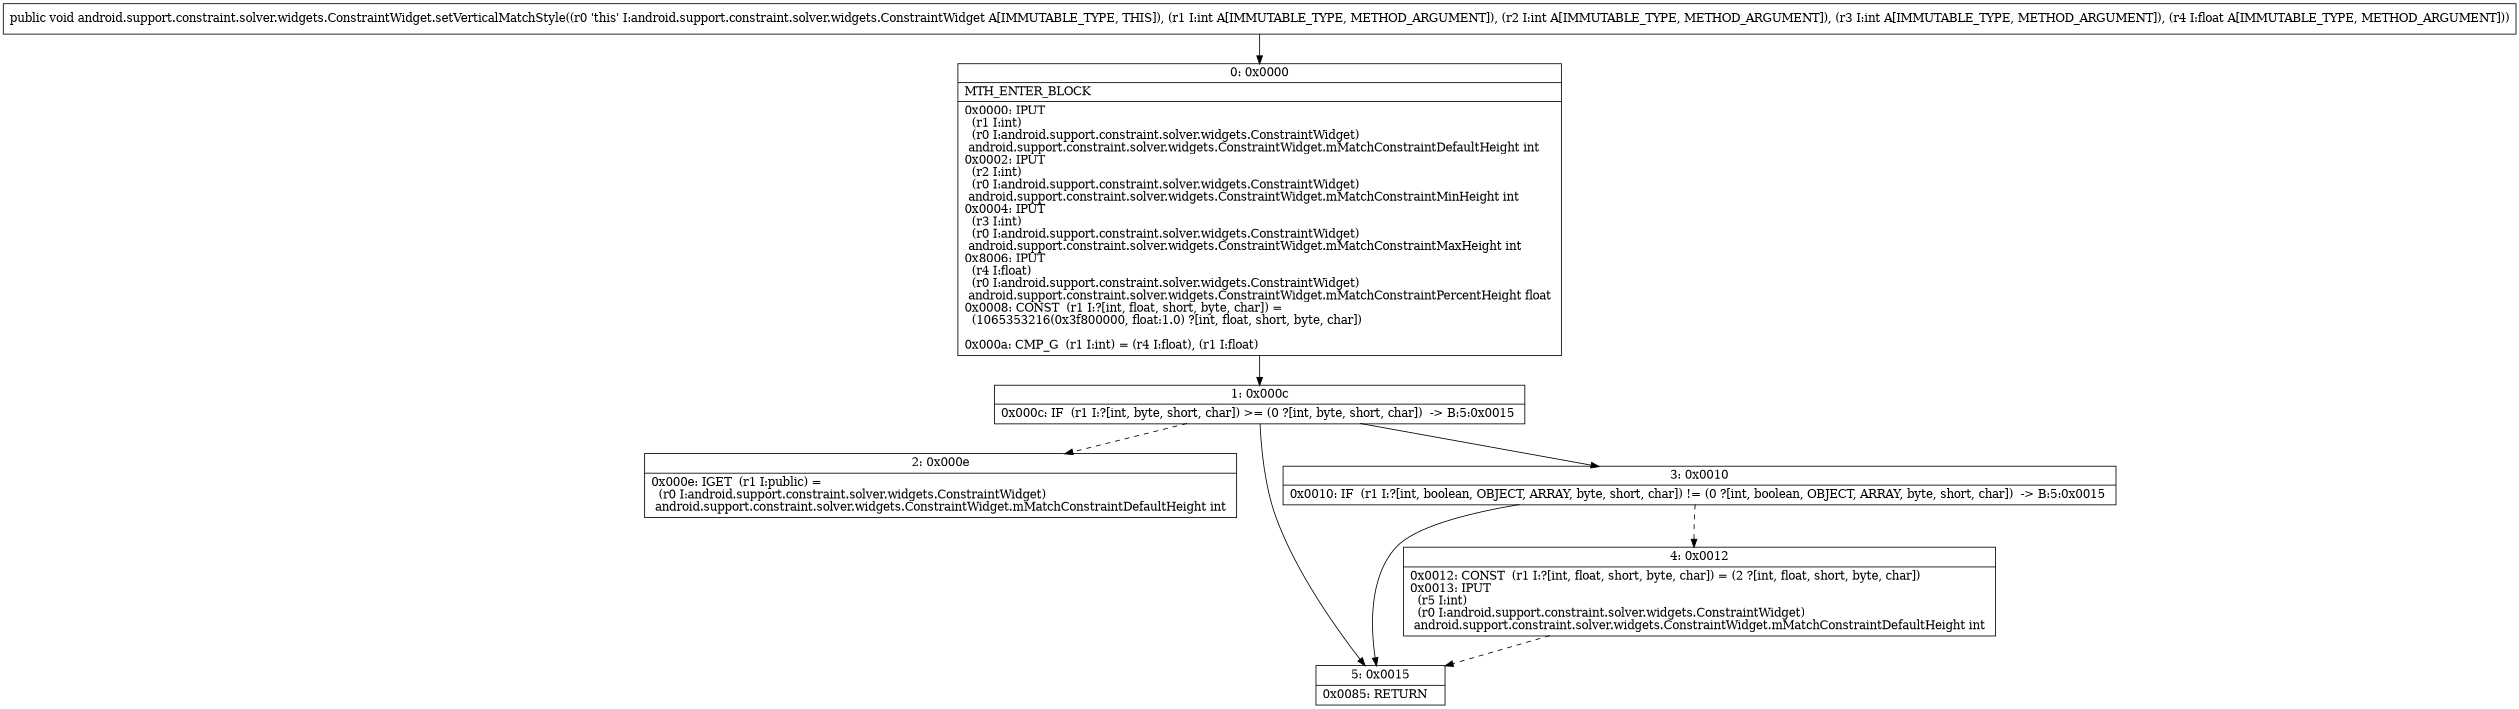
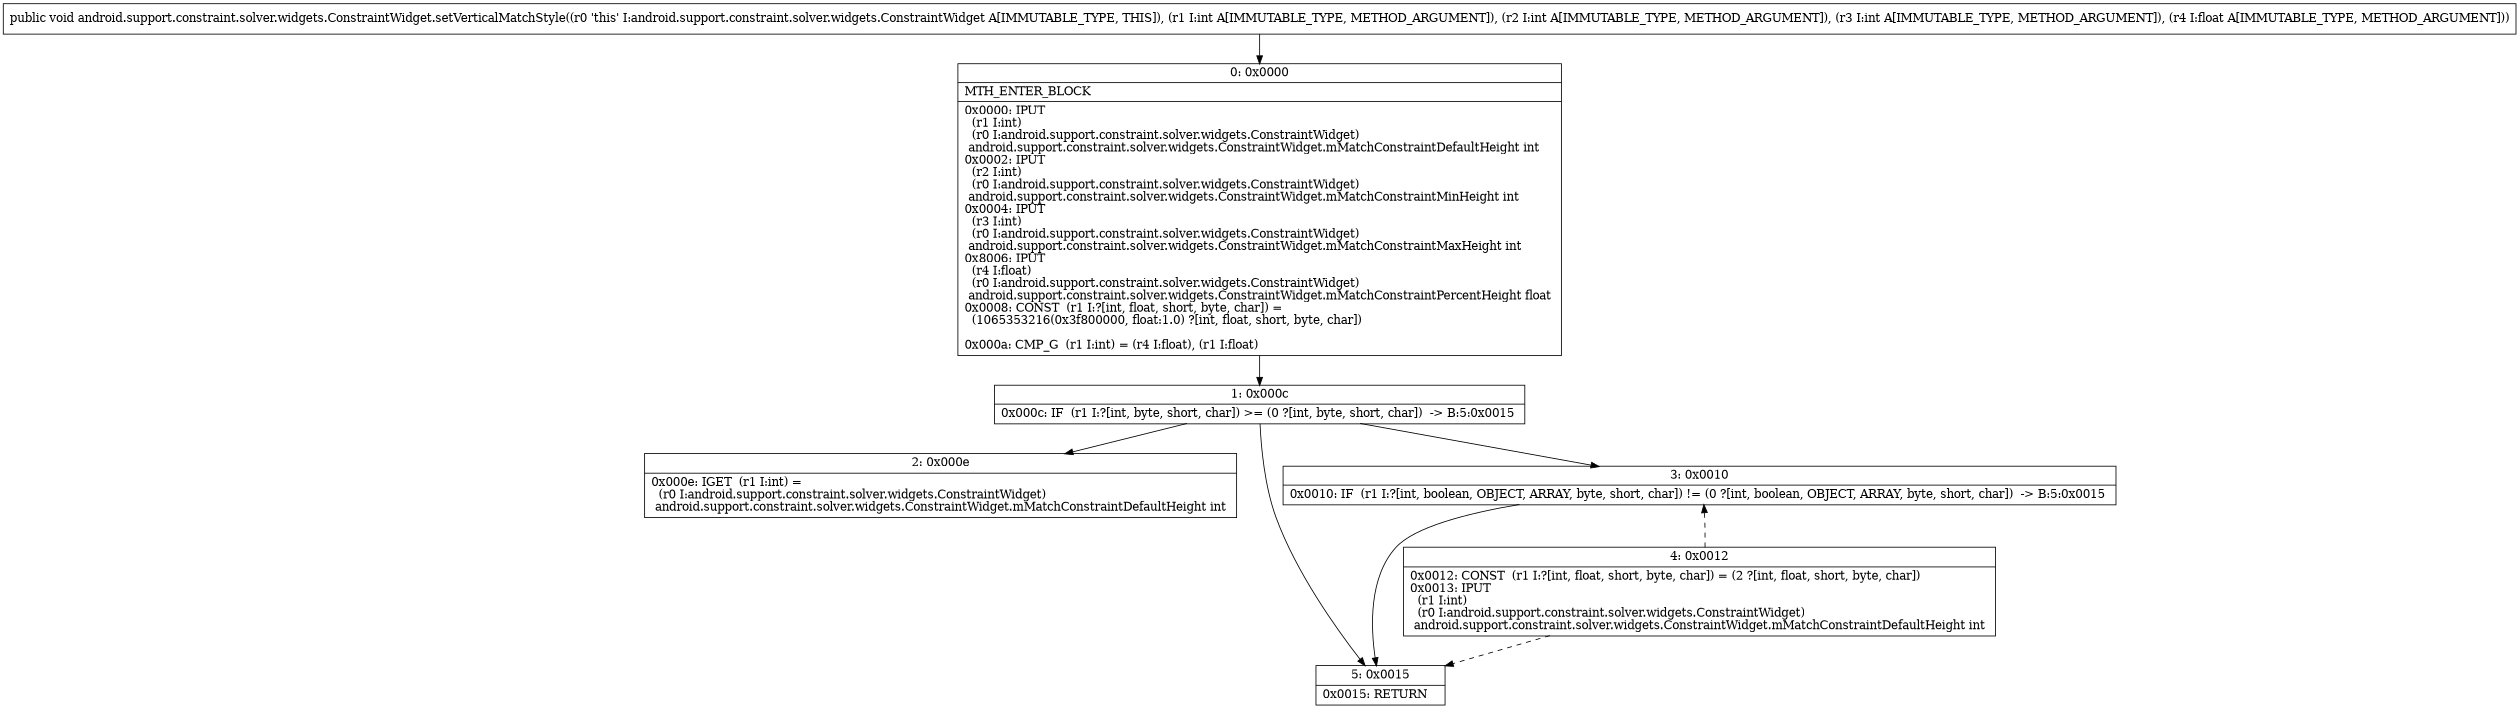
edge "1: 0x000c" -> "2: 0x000e": style dashed -> solid
node "2: 0x000e": text "0x000e: IGET  (r1 I:public) =" -> "0x000e: IGET  (r1 I:int) ="
edge "3: 0x0010" -> "4: 0x0012": reversed
node "4: 0x0012": text "(r5 I:int)" -> "(r1 I:int)"
node "5: 0x0015": text "0x0085: RETURN" -> "0x0015: RETURN"
